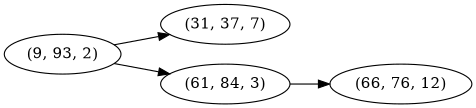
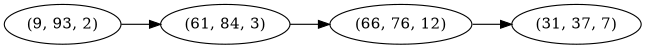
edge "(9, 93, 2)" -> "(31, 37, 7)": now "(66, 76, 12)" -> "(31, 37, 7)"
